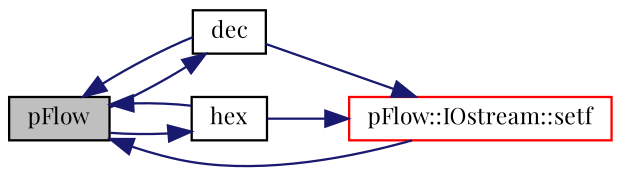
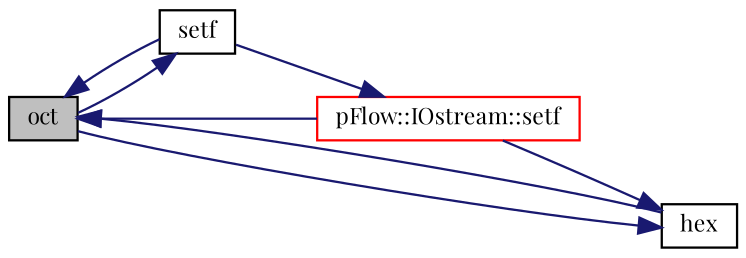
node "dec": label "dec" -> "setf"
node "pFlow": label "pFlow" -> "oct"
edge "hex" -> "pFlow::IOstream::setf": reversed
